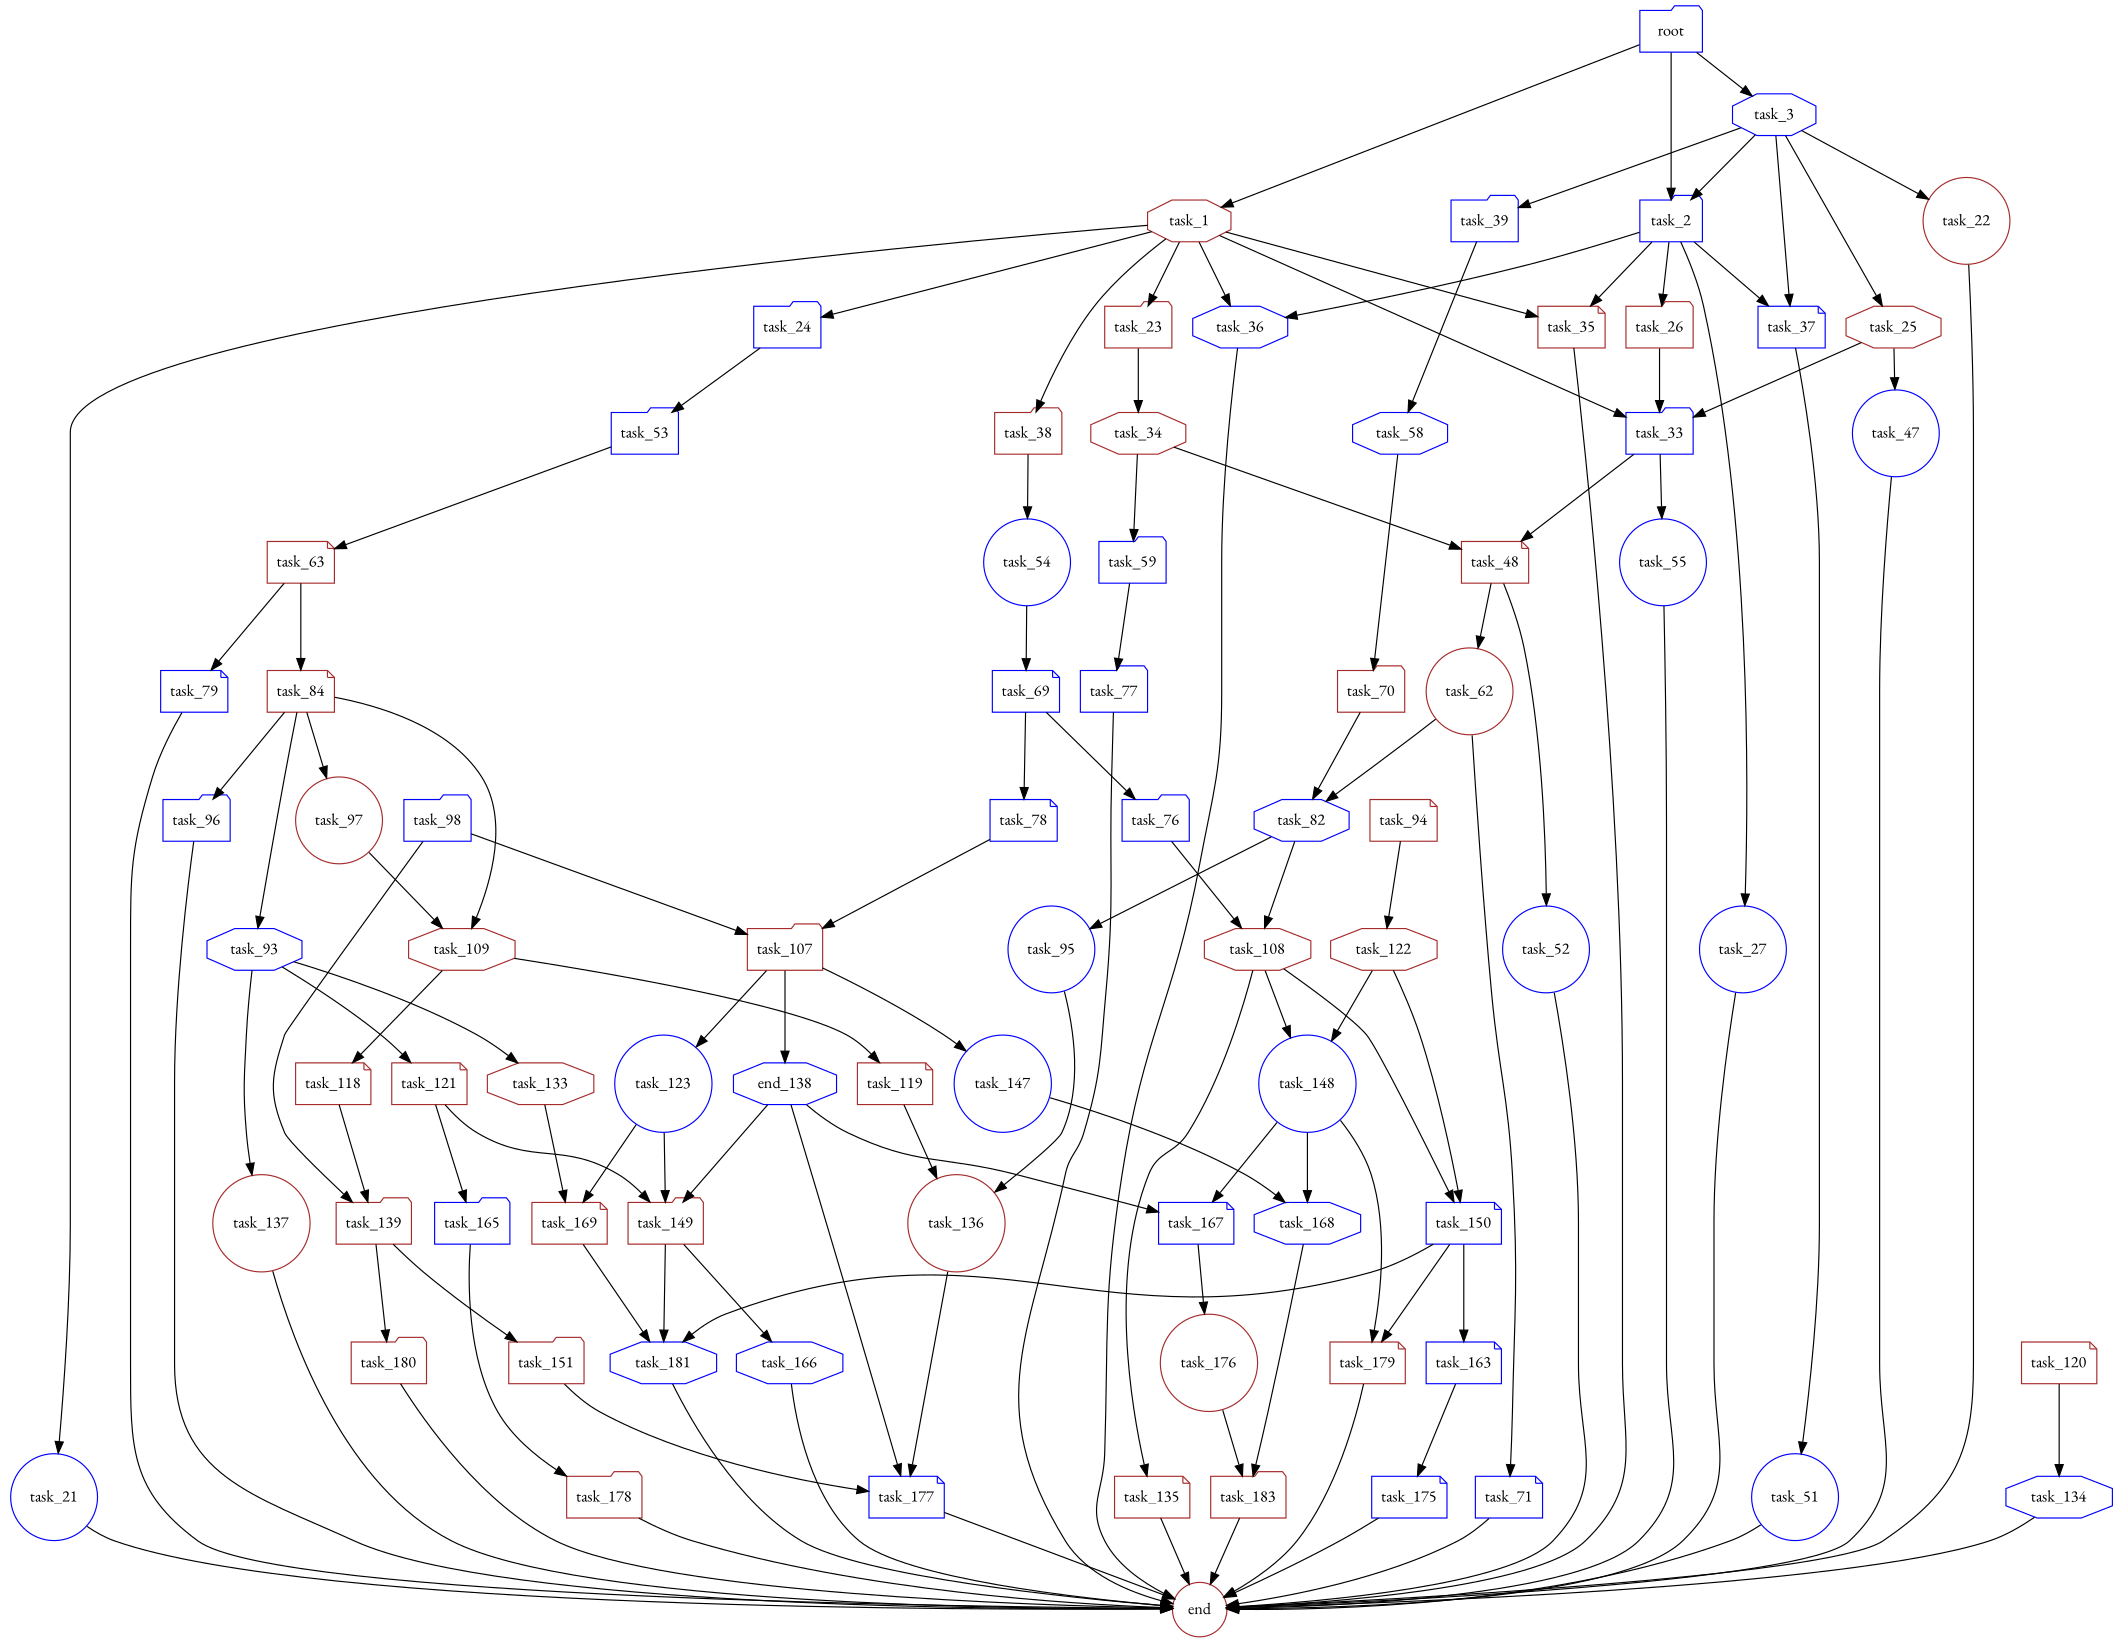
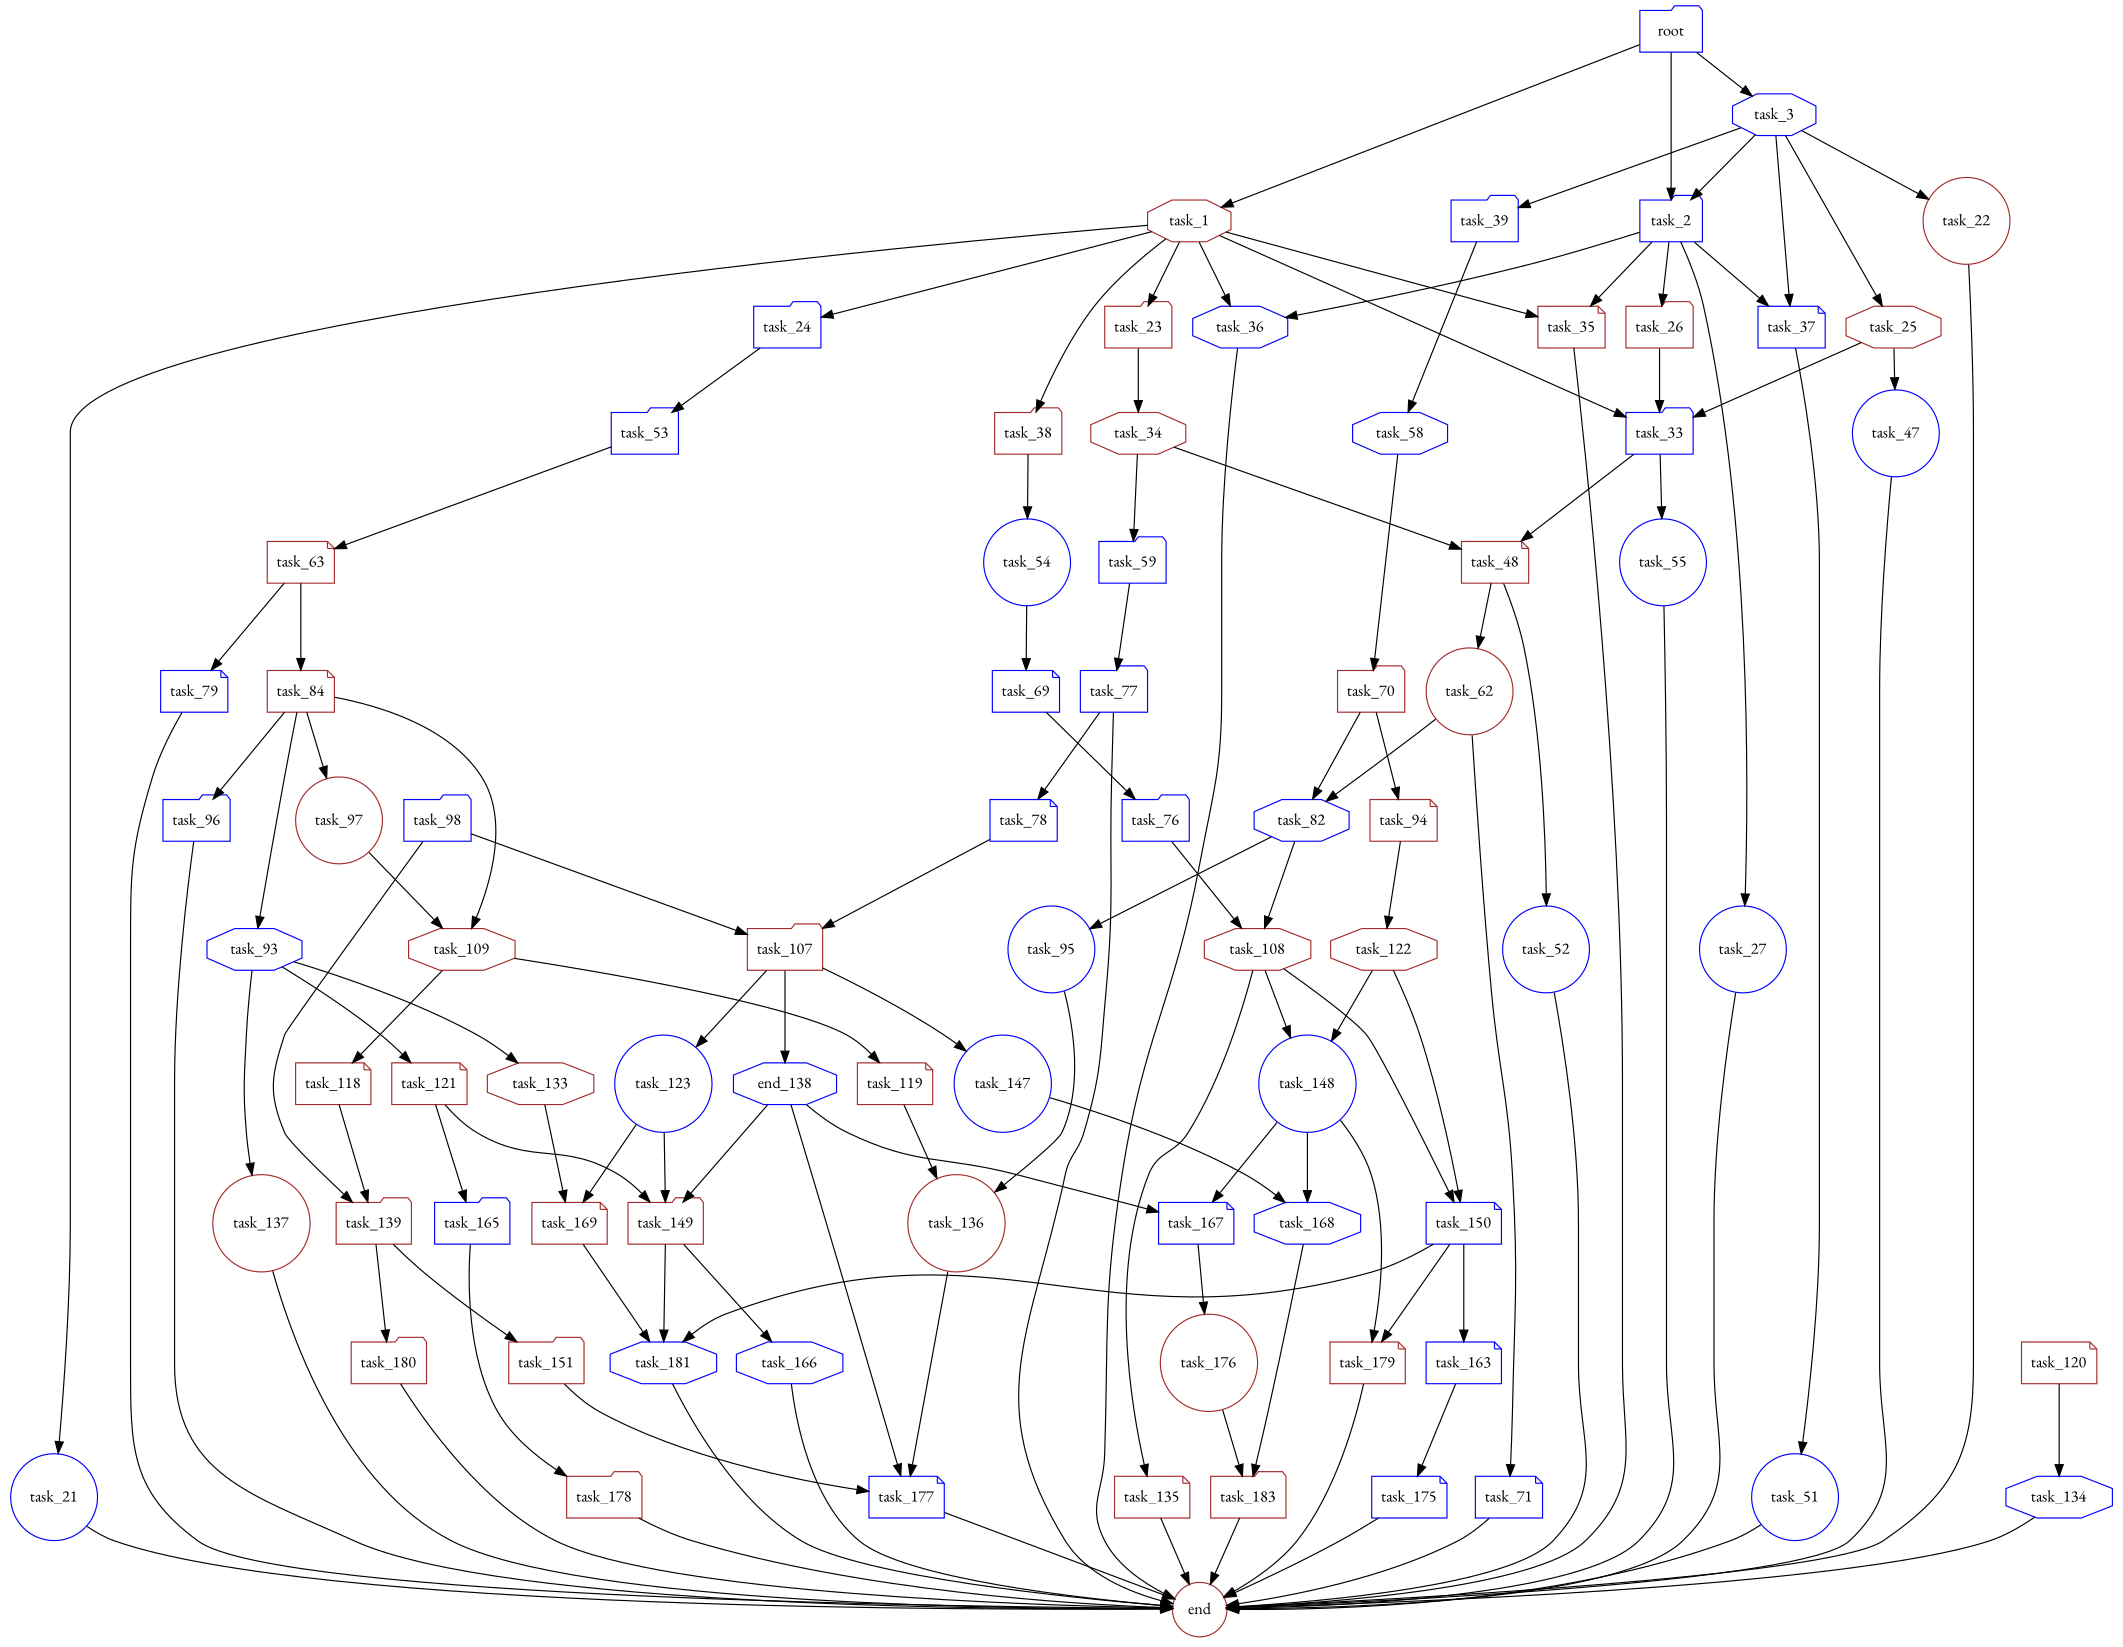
edge "task_70" -> "task_94": added
edge "task_69" -> "task_78": now "task_77" -> "task_78"
